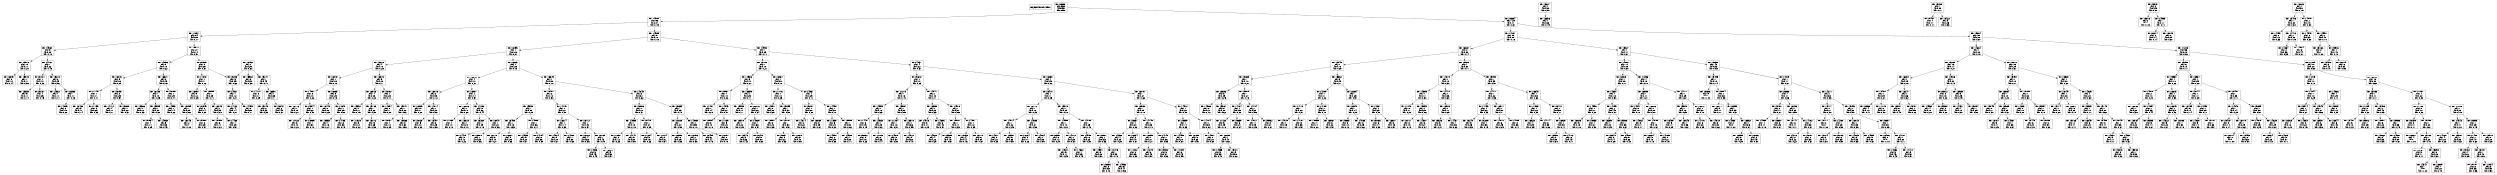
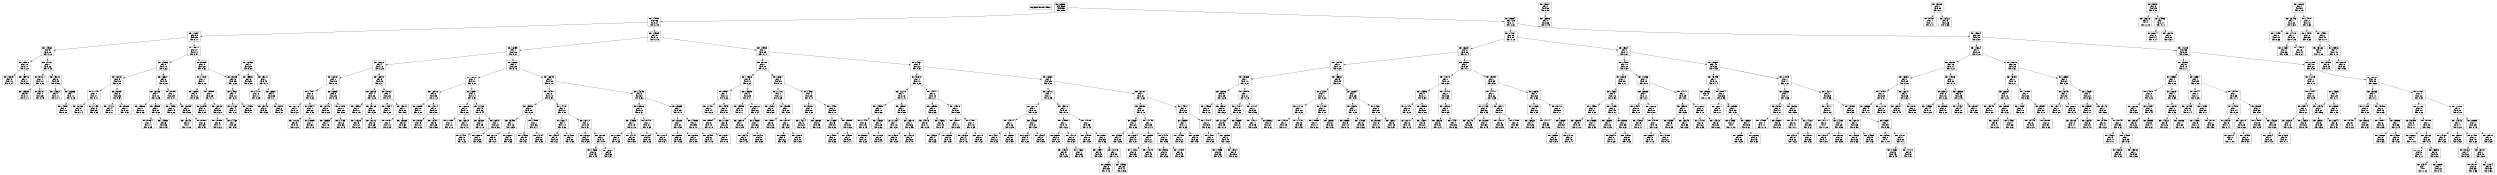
edge "ID: 15481 obj: 2 lb:0,10 hb: 0,30" -> "ID: 15390 obj: 1 lb:0,09 hb: 0,25": added
edge "ID: 15189 obj: 1 lb:0,30 hb: 0,60" -> "ID: 15449 obj: 3 lb:0,20 hb: 0,20": now "ID: 15394 obj: 1 lb:0,30 hb: 0,70" -> "ID: 15449 obj: 3 lb:0,20 hb: 0,20"
edge "ID: 14989 obj: 1 lb:0,36 hb: 0,77" -> "ID: 14933 obj: 5 lb:0,20 hb: 0,31": now "ID: 15390 obj: 1 lb:0,09 hb: 0,25" -> "ID: 14933 obj: 5 lb:0,20 hb: 0,31"
edge "ID: 16995 obj: 1 lb:0,25 hb: 0,75" -> "ID: 17400 obj: 1 lb:0,40 hb: 0,60": now "ID: 14342 obj: 1 lb:0,17 hb: 0,20" -> "ID: 17400 obj: 1 lb:0,40 hb: 0,60"
